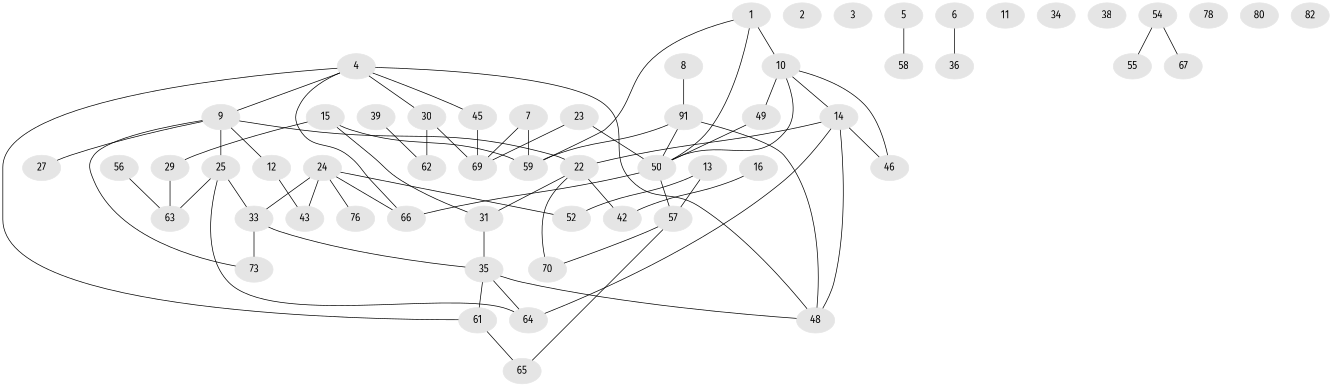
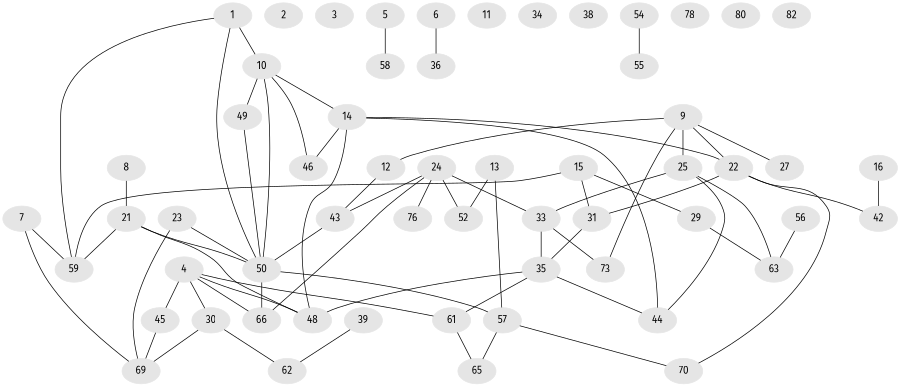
node "67": removed
edge "4" -- "9": removed
node "91": label "91" -> "21"
edge "43" -- "50": added
node "64": label "64" -> "44"
